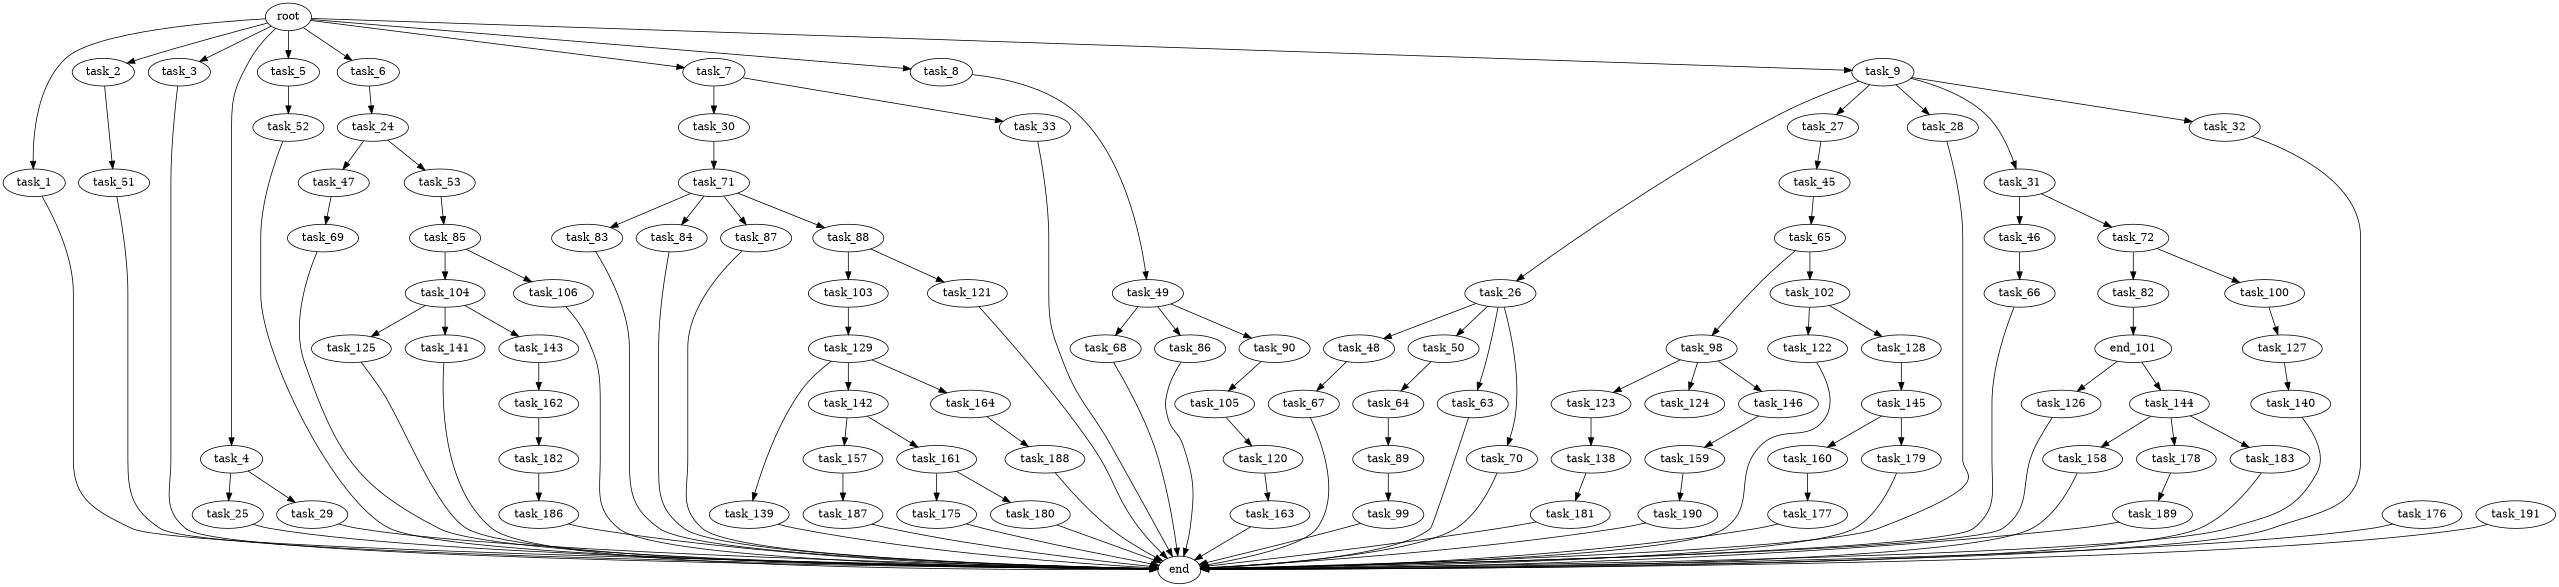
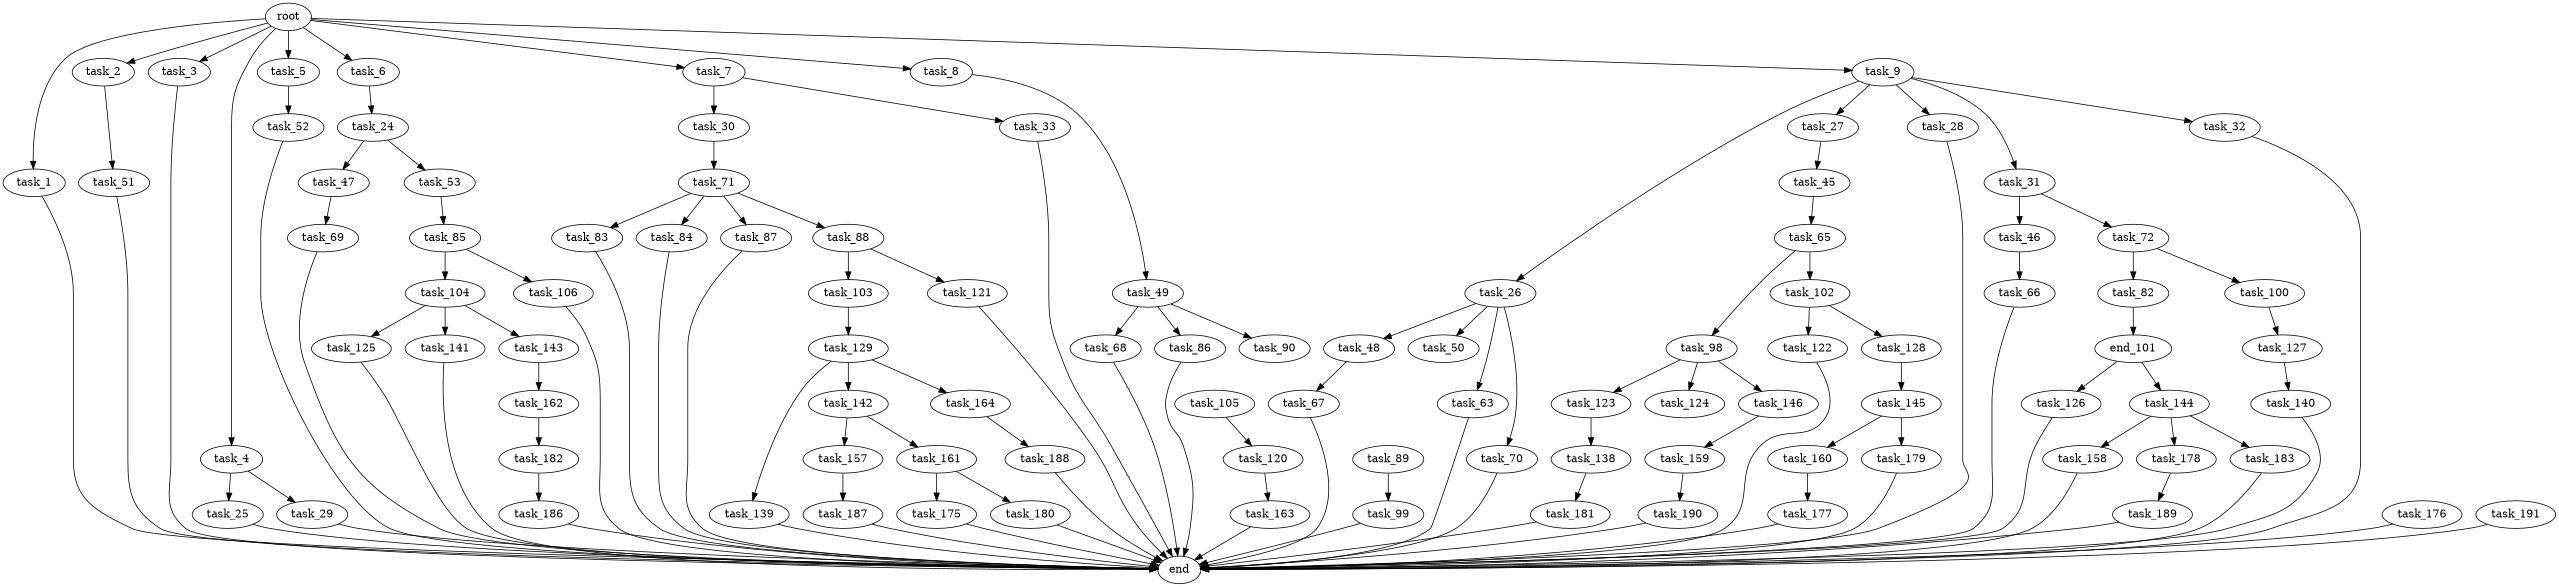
edge "task_90" -> "task_105": removed
node "task_64": removed
